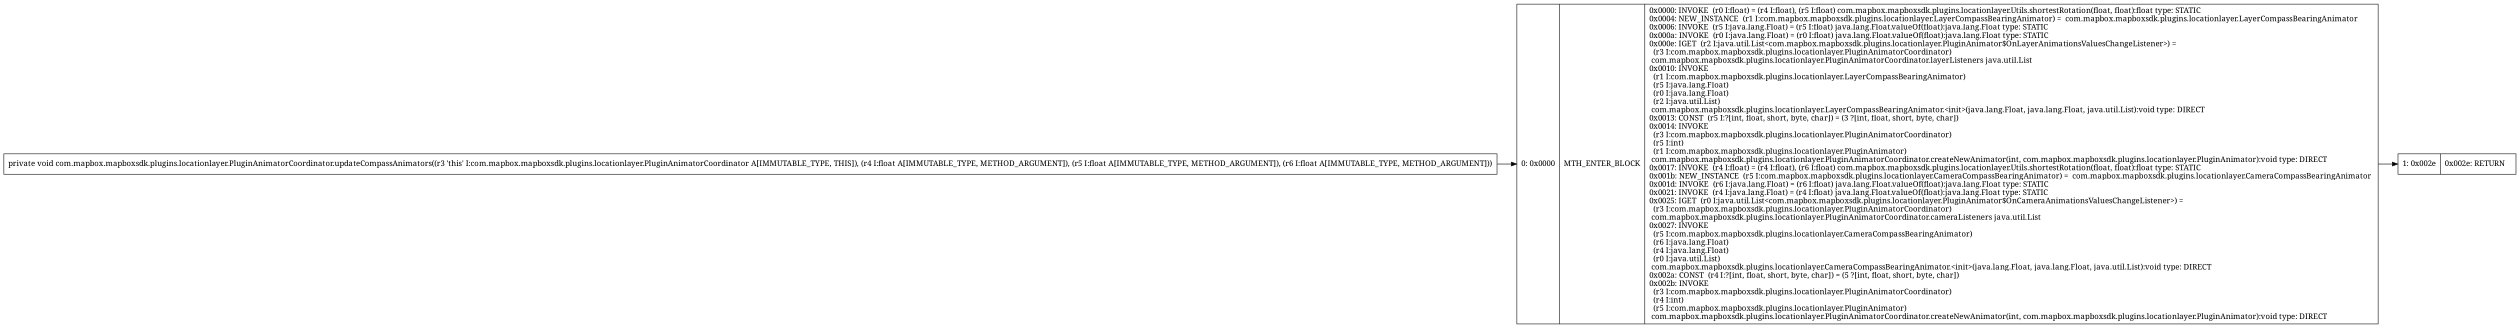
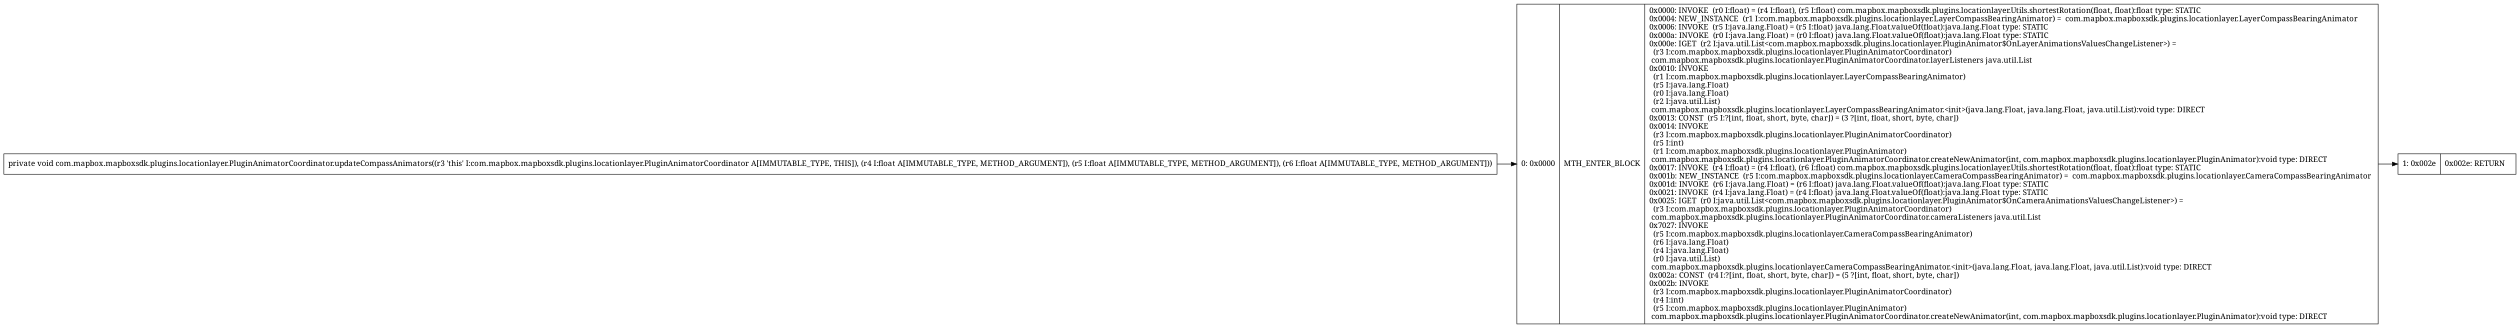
node "0: 0x0000": text "0x0027: INVOKE" -> "0x7027: INVOKE"
